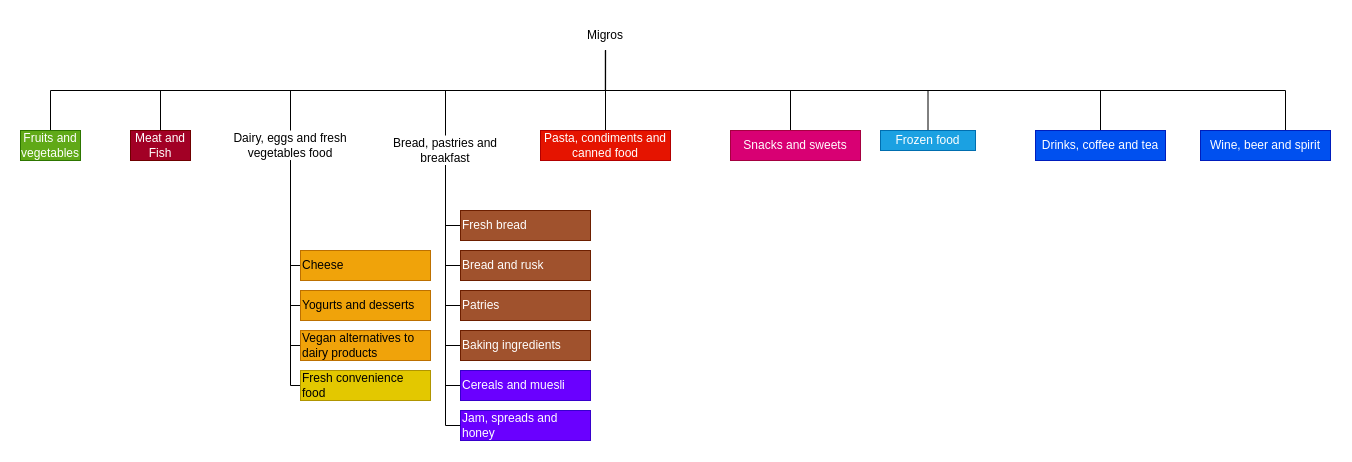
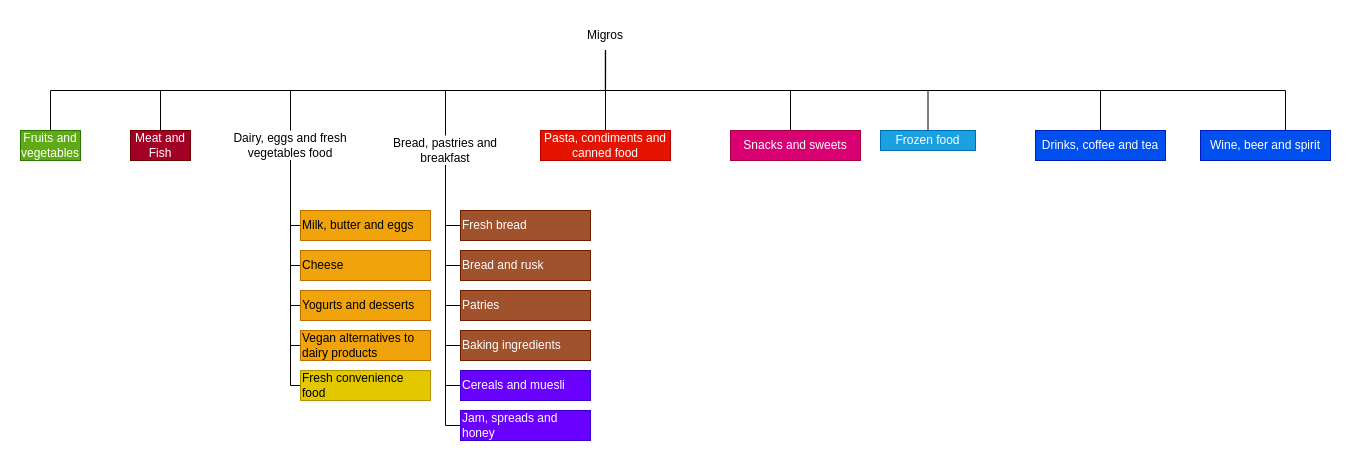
edge "Dairy, eggs and fresh vegetables food" -- "Milk, butter and eggs": added
node "Milk, butter and eggs": added
